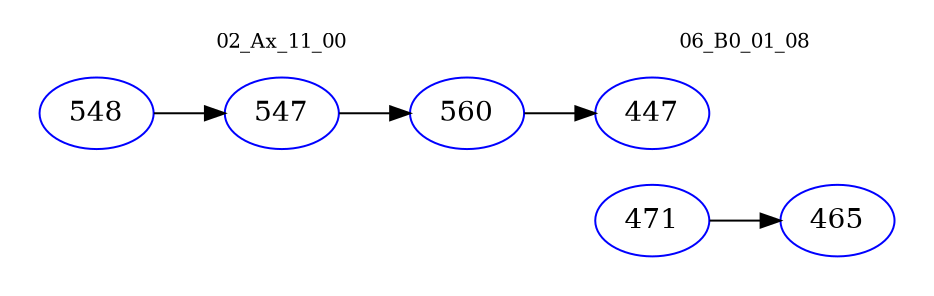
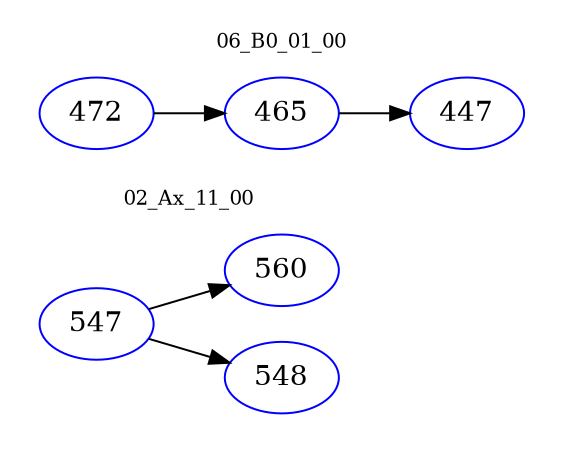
cluster "06_B0_01_08": label "06_B0_01_08" -> "06_B0_01_00"
edge "548" -> "547": reversed
edge "560" -> "447": now "465" -> "447"
node "471": label "471" -> "472"
